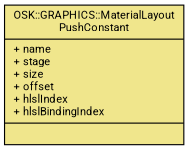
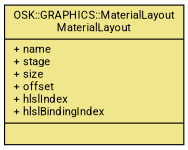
node "OSK::GRAPHICS::MaterialLayout": text "PushConstant" -> "MaterialLayout"
